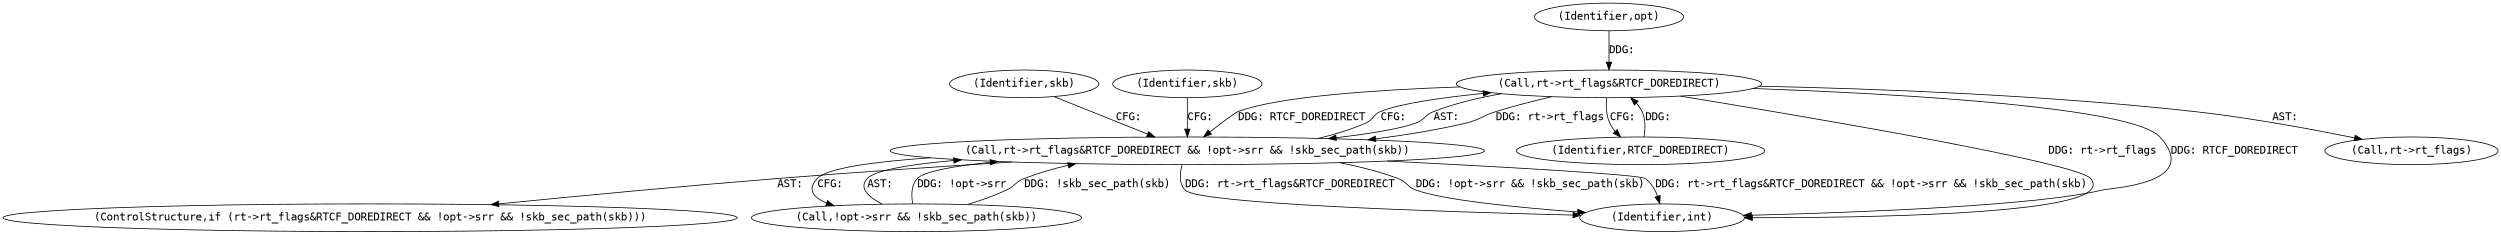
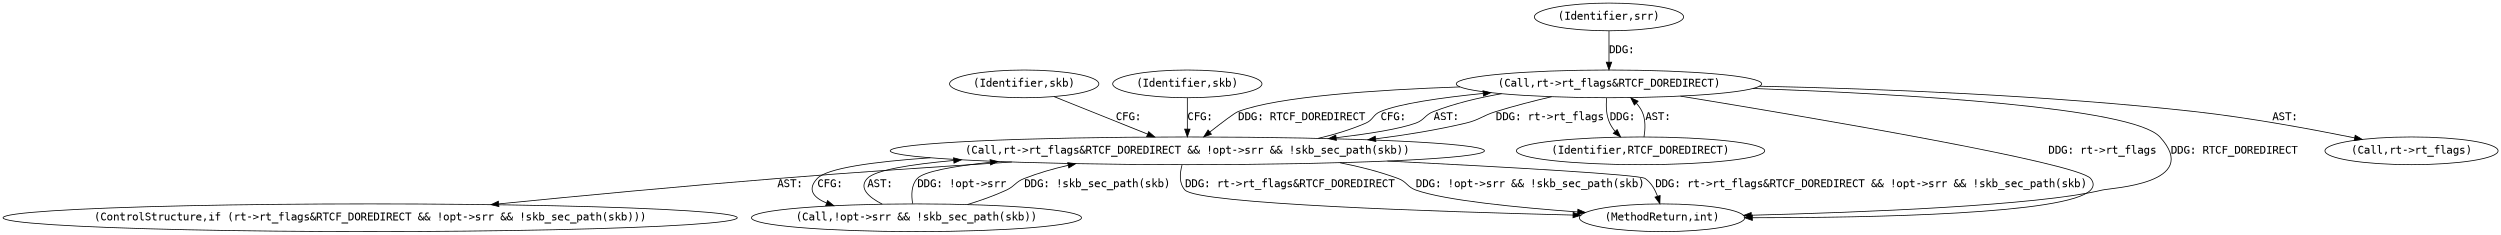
node "(Identifier,opt)": label "(Identifier,opt)" -> "(Identifier,srr)"
edge "(Call,rt->rt_flags&RTCF_DOREDIRECT)" -> "(Identifier,RTCF_DOREDIRECT)": label "CFG: " -> "DDG: "
edge "(Identifier,RTCF_DOREDIRECT)" -> "(Call,rt->rt_flags&RTCF_DOREDIRECT)": label "DDG: " -> "AST: "
node "(Identifier,int)": label "(Identifier,int)" -> "(MethodReturn,int)"
